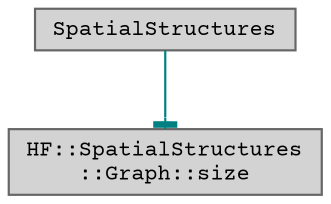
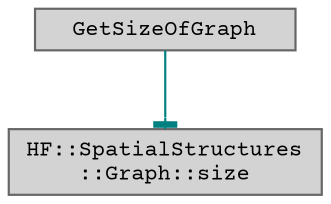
node "SpatialStructures": label "SpatialStructures" -> "GetSizeOfGraph"
